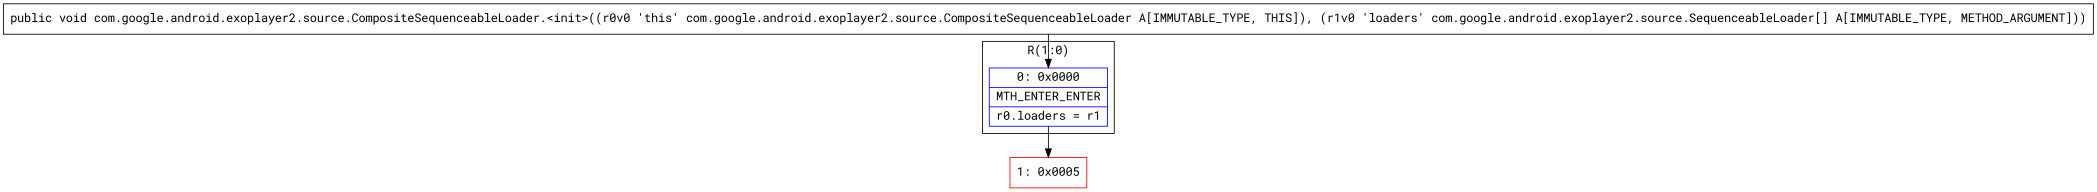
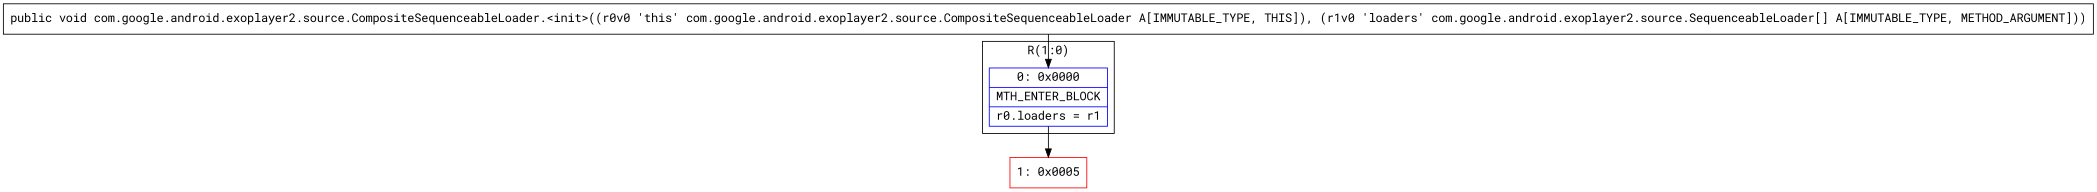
node "0: 0x0000": text "MTH_ENTER_ENTER" -> "MTH_ENTER_BLOCK"
